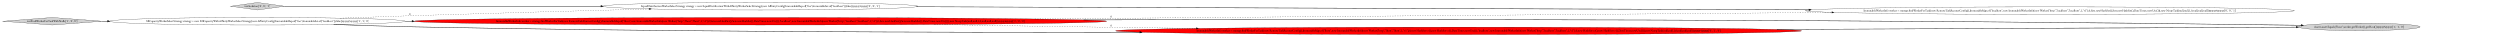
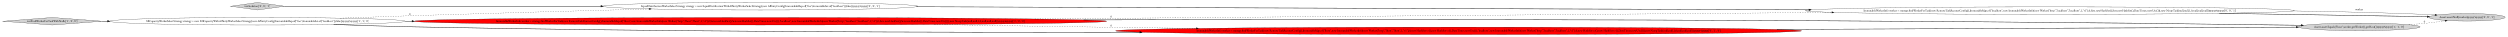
node "Assert.assertNull(worker)@@@5@@@['0', '0', '1']": added
